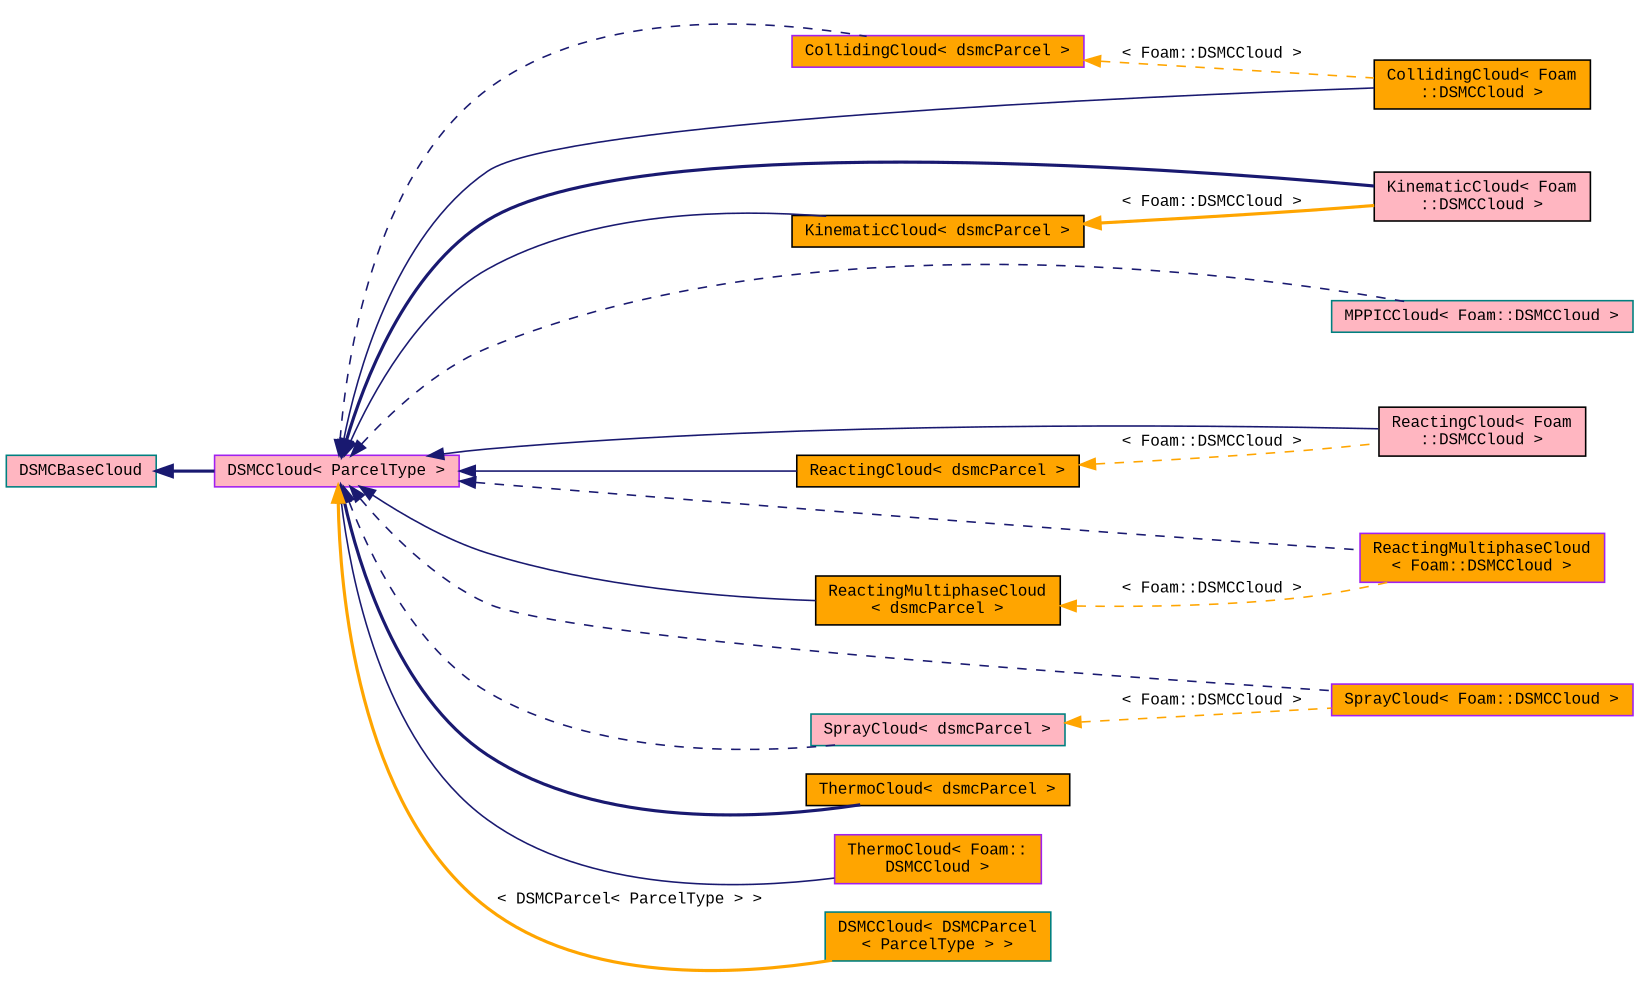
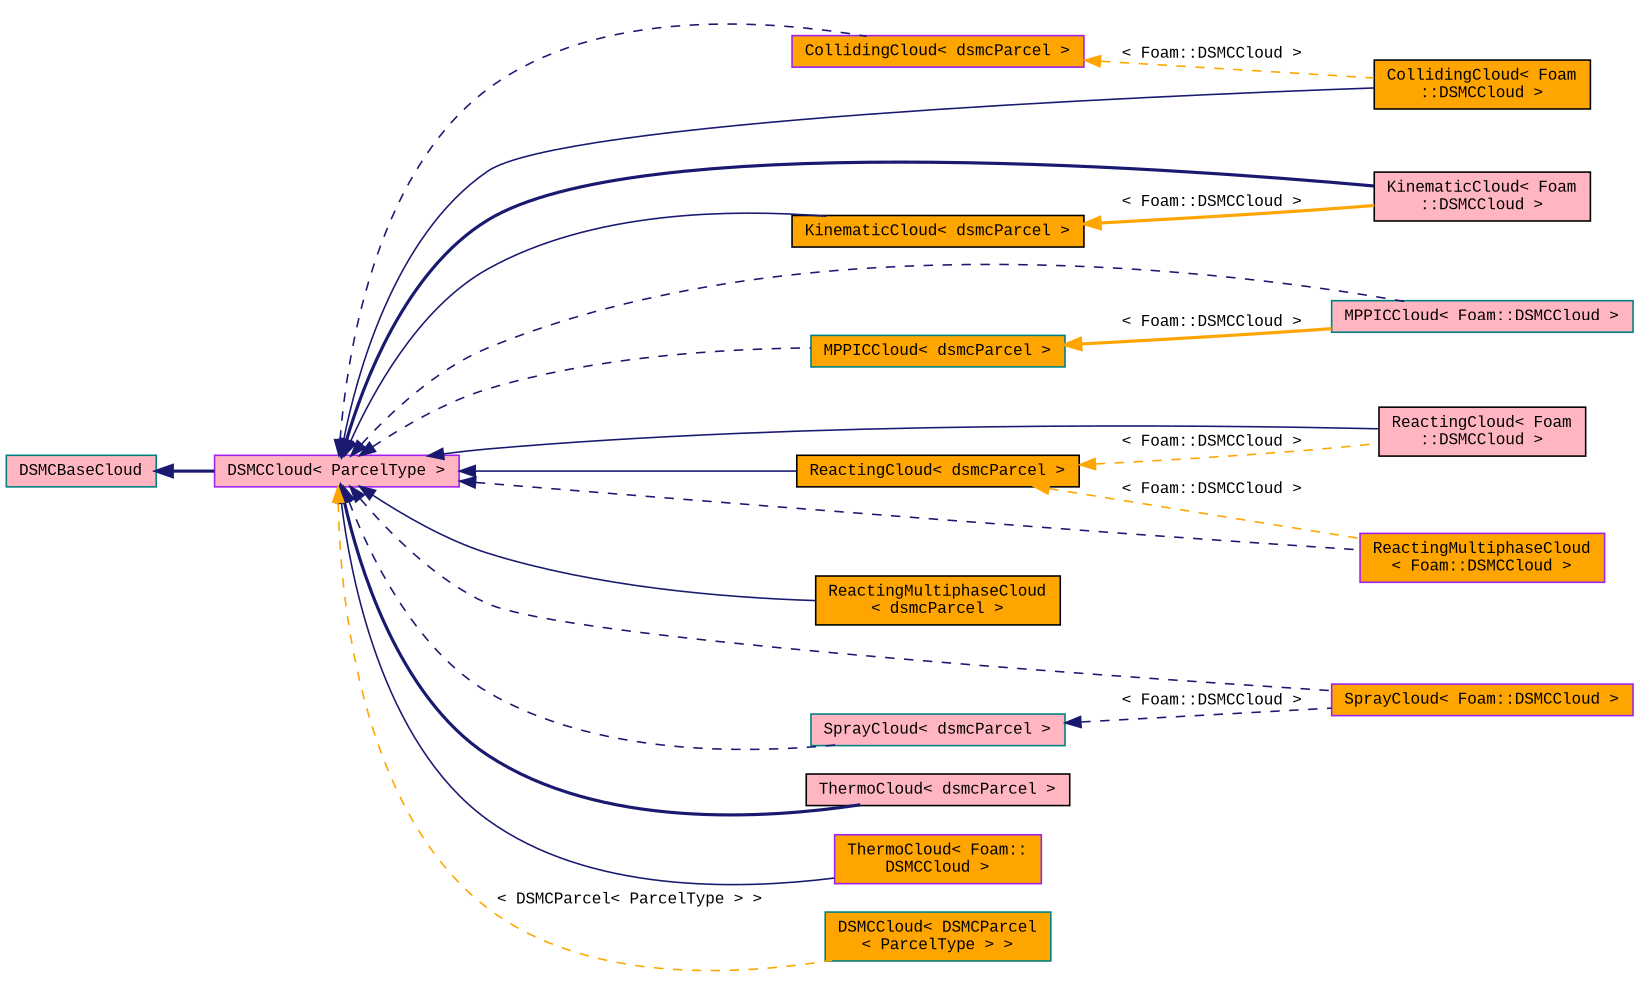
node "MPPICCloud< dsmcParcel >": added
edge "ReactingMultiphaseCloud < Foam::DSMCCloud >" -> "ReactingMultiphaseCloud < dsmcParcel >": now "ReactingMultiphaseCloud < Foam::DSMCCloud >" -> "ReactingCloud< dsmcParcel >"
edge "SprayCloud< Foam::DSMCCloud >" -> "SprayCloud< dsmcParcel >": color orange -> midnightblue
node "ThermoCloud< dsmcParcel >": fillcolor orange -> lightpink
edge "DSMCCloud< DSMCParcel < ParcelType > >" -> "DSMCCloud< ParcelType >": style bold -> dashed
